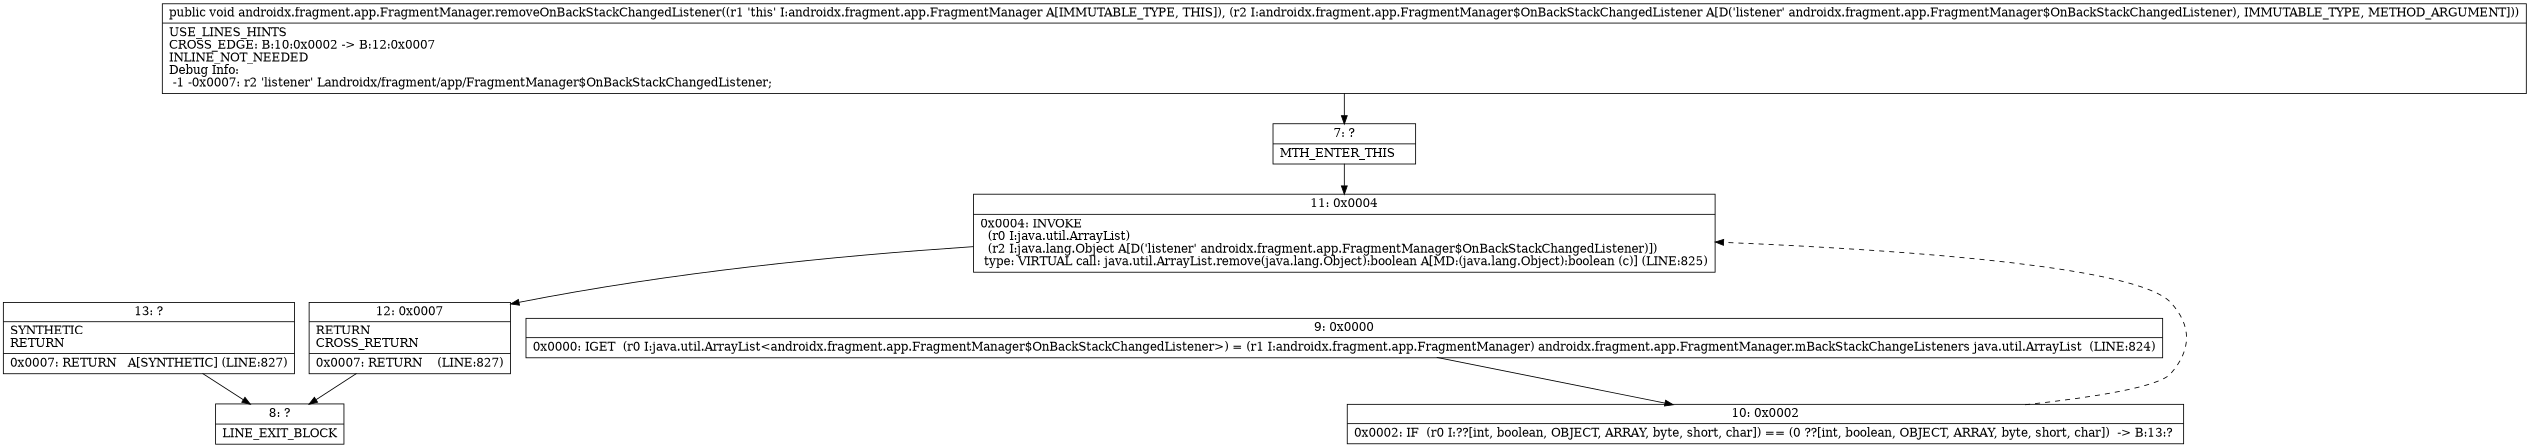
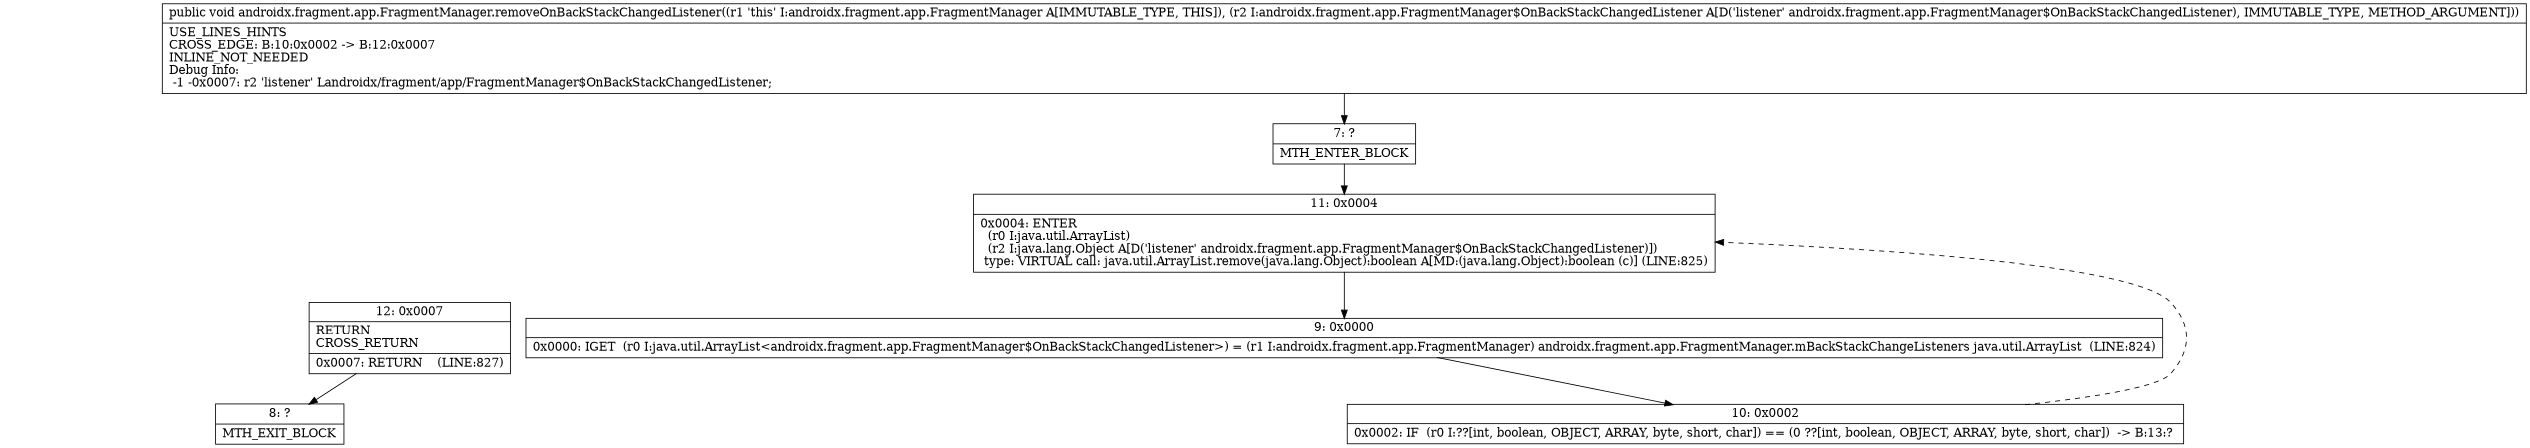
node "7: ?": text "MTH_ENTER_THIS" -> "MTH_ENTER_BLOCK"
node "11: 0x0004": text "0x0004: INVOKE" -> "0x0004: ENTER"
edge "11: 0x0004" -> "12: 0x0007": now "11: 0x0004" -> "9: 0x0000"
node "13: ?": removed
node "8: ?": text "LINE_EXIT_BLOCK" -> "MTH_EXIT_BLOCK"
